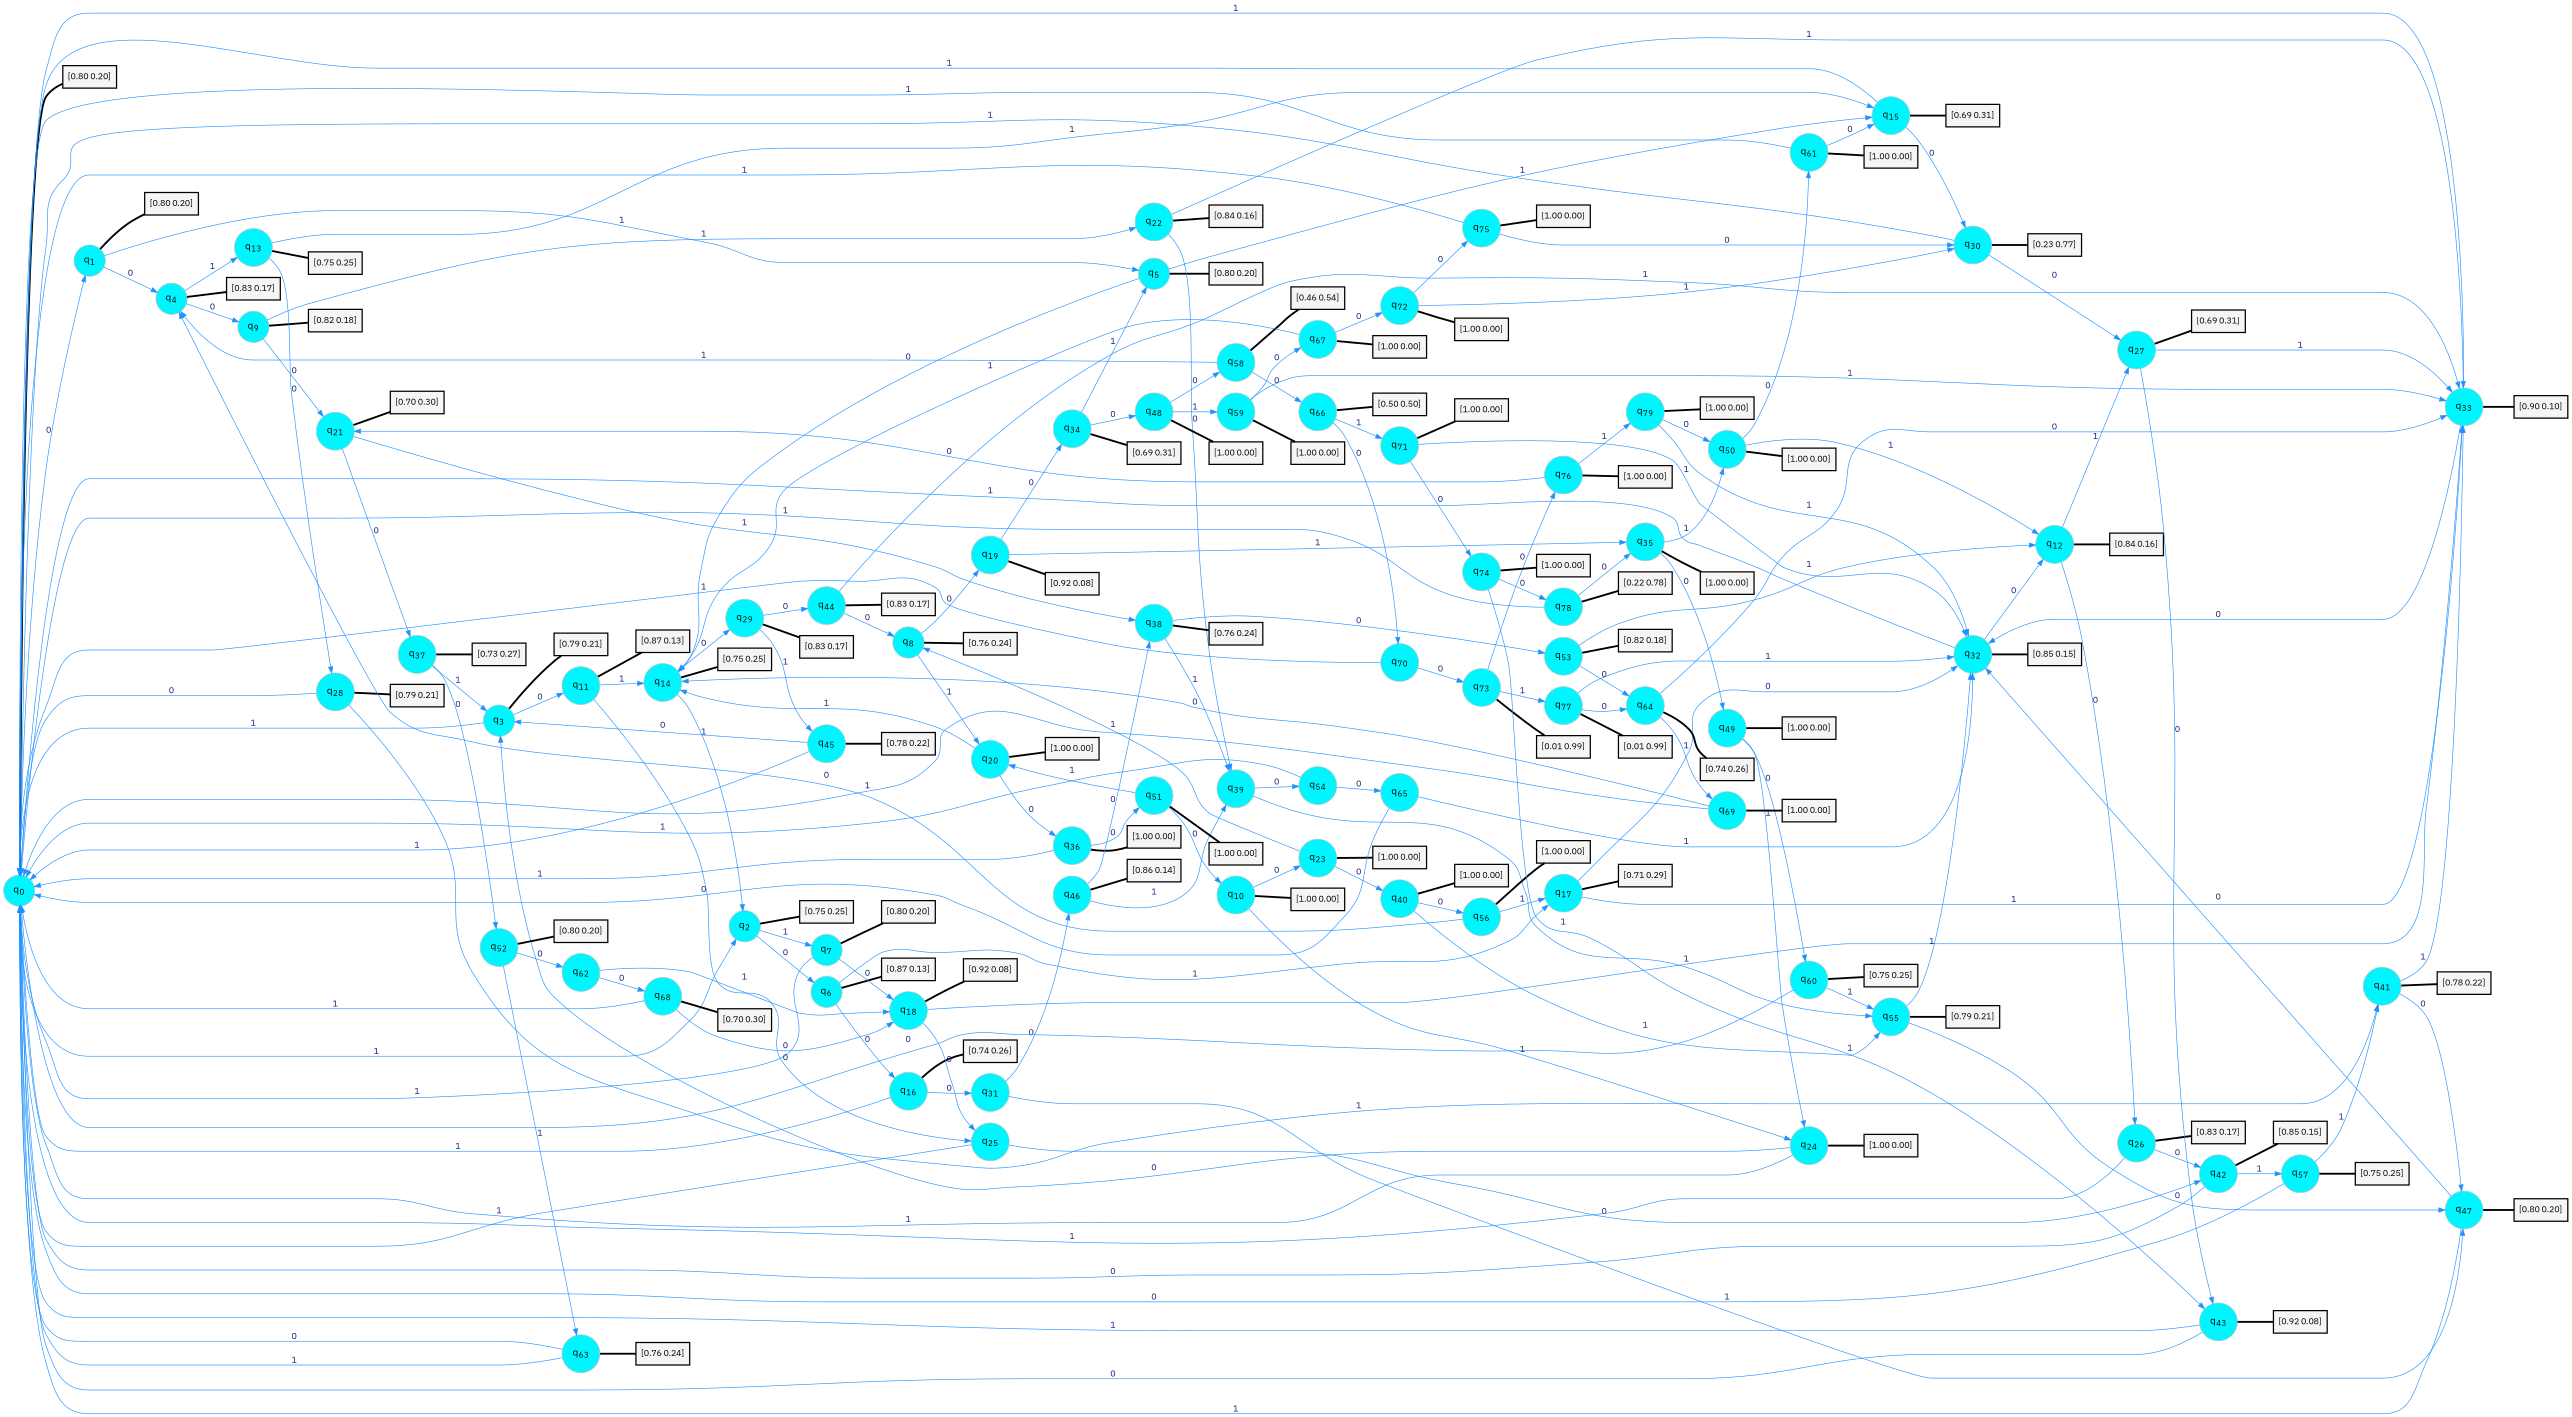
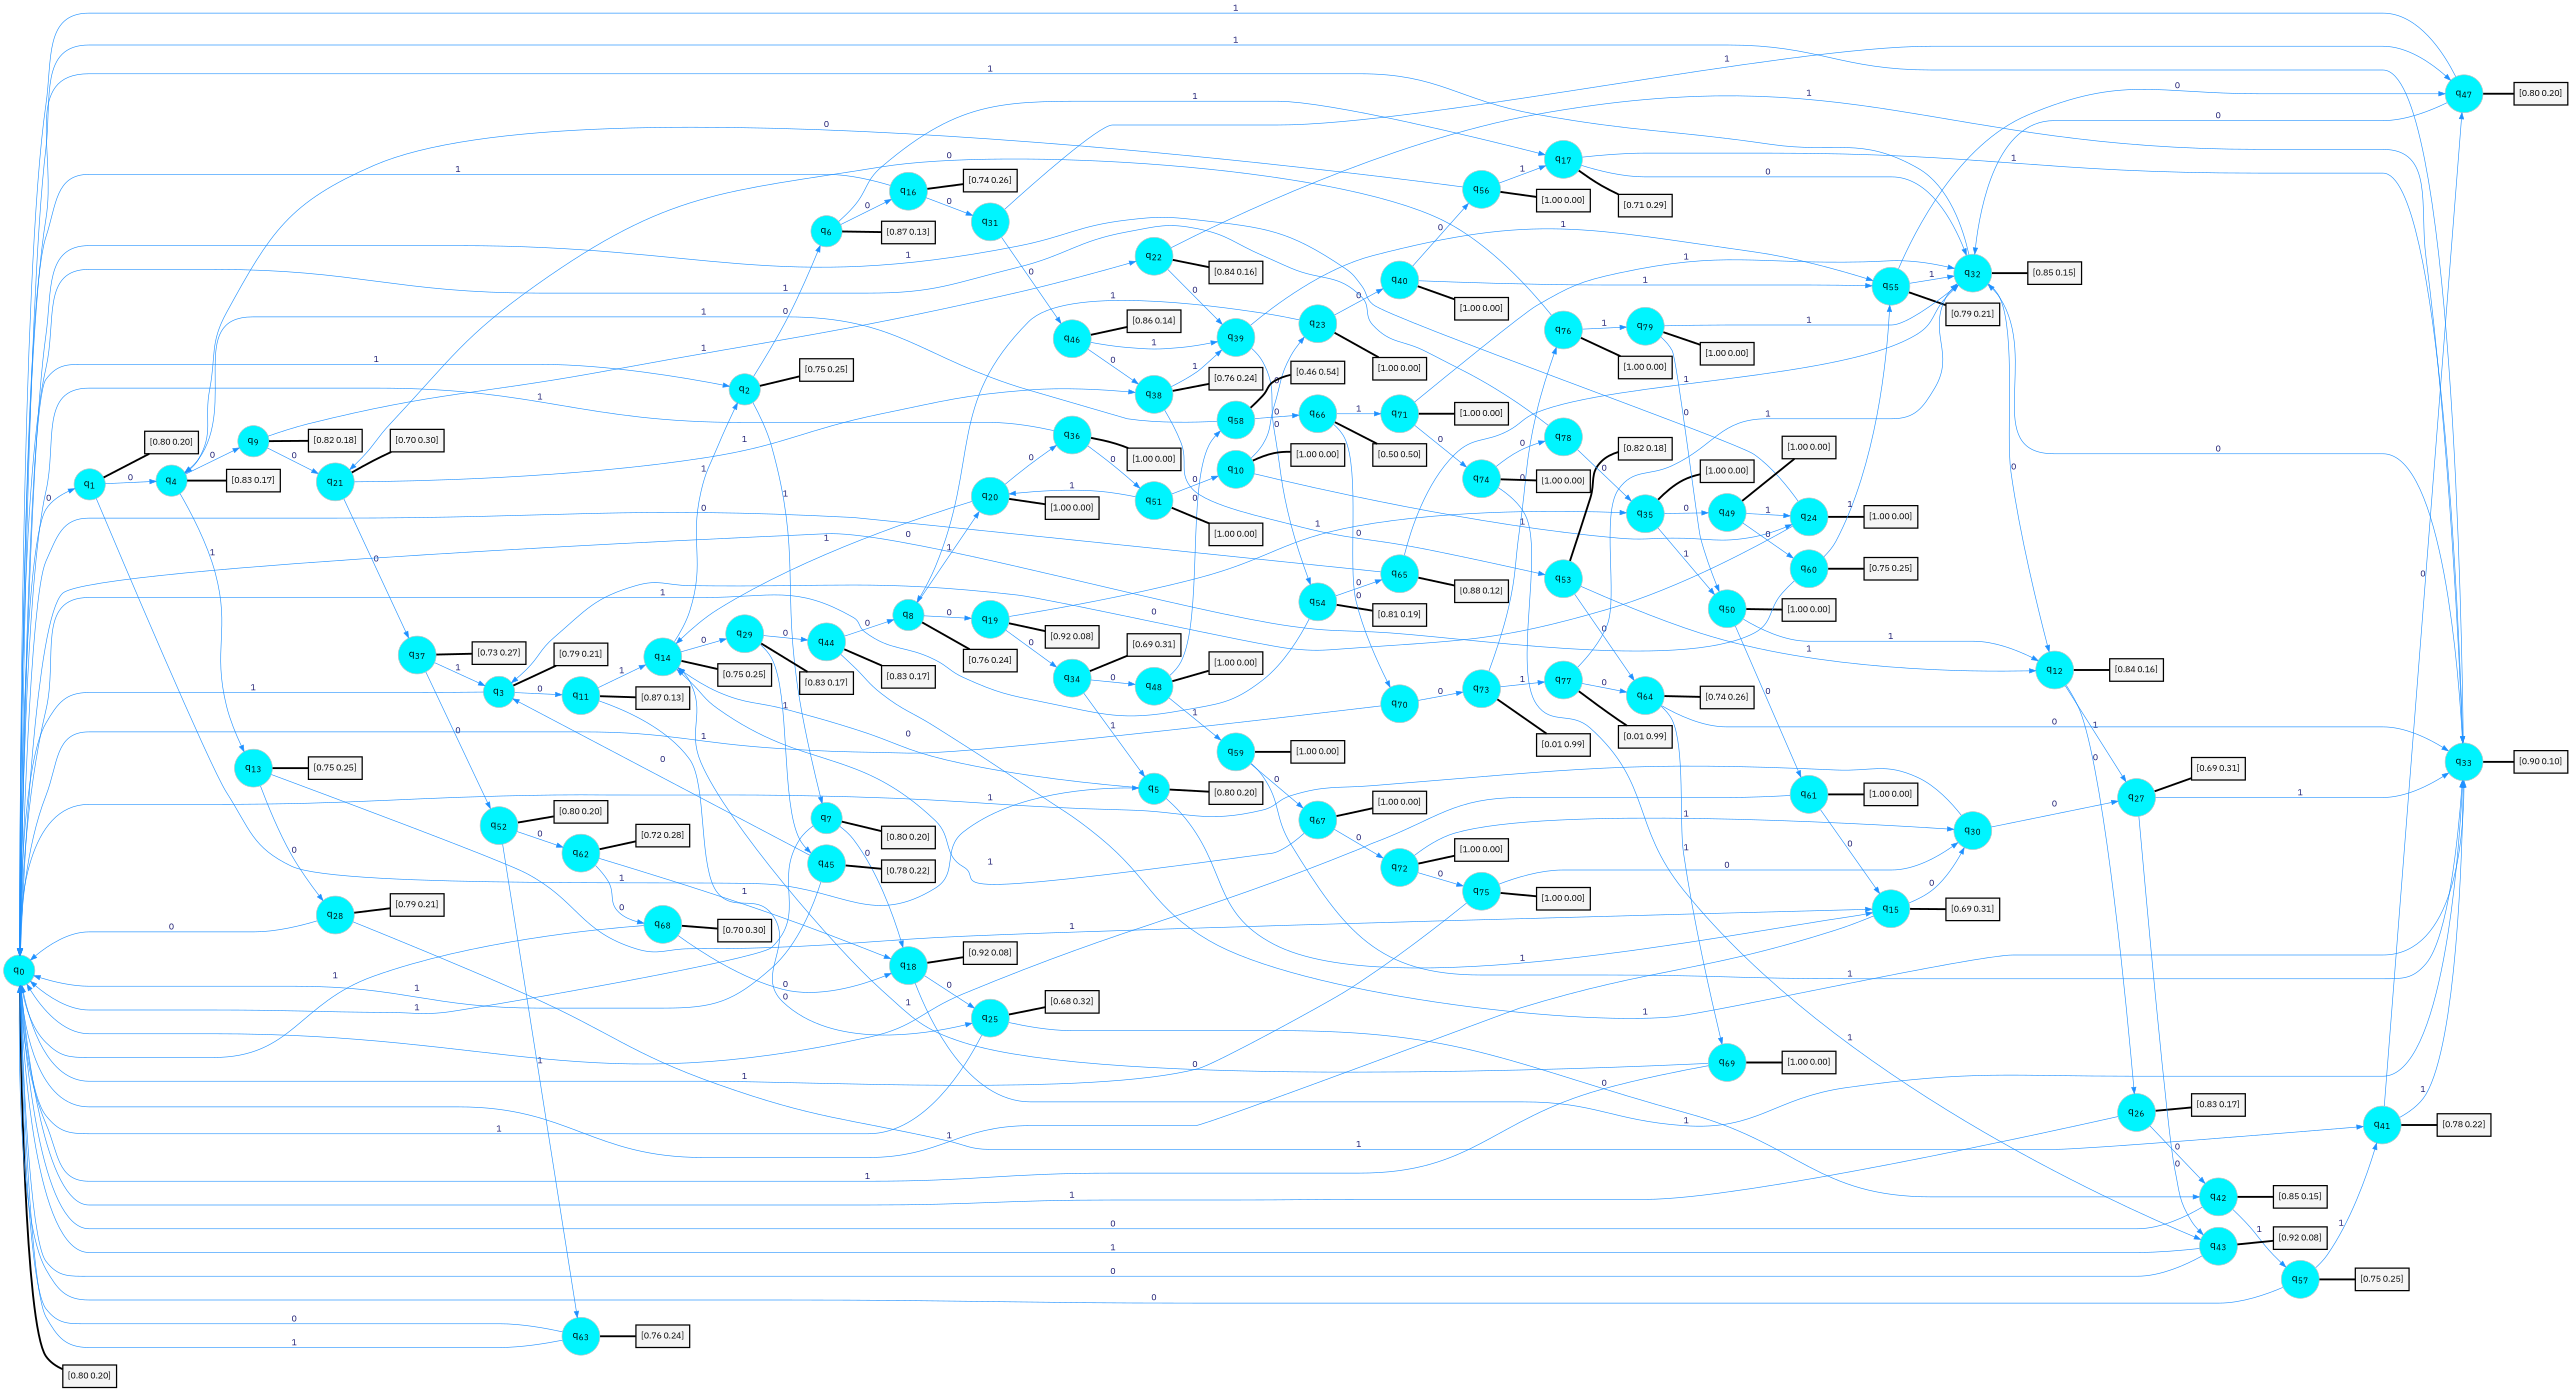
node "[0.23 0.77]": removed
node "[0.22 0.78]": removed
node "[0.88 0.12]": added
node "[0.81 0.19]": added
node "[0.72 0.28]": added
node "[0.68 0.32]": added
